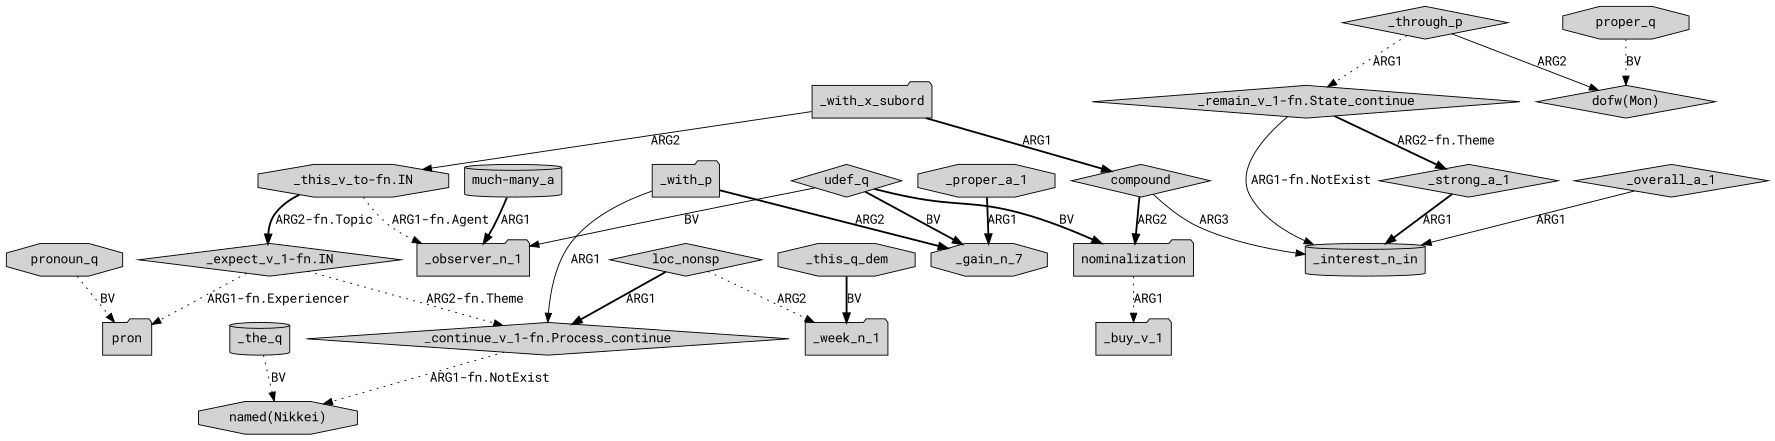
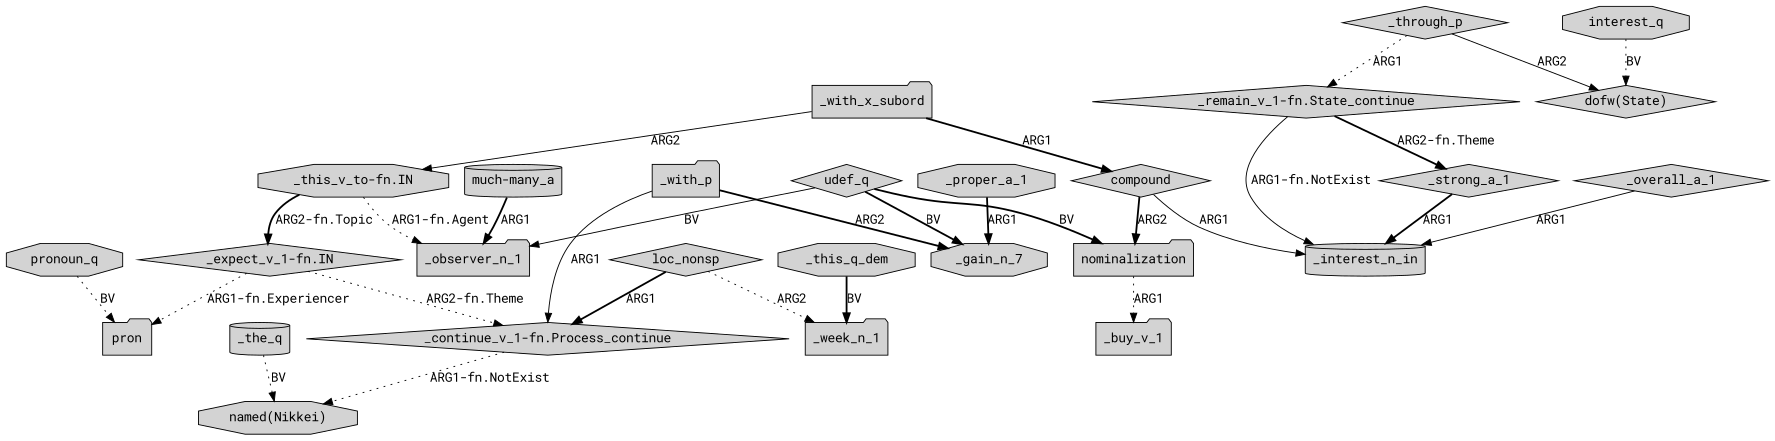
node "proper_q": label "proper_q" -> "interest_q"
node "dofw(Mon)": label "dofw(Mon)" -> "dofw(State)"
edge "compound" -> "_interest_n_in": label "ARG3" -> "ARG1"
